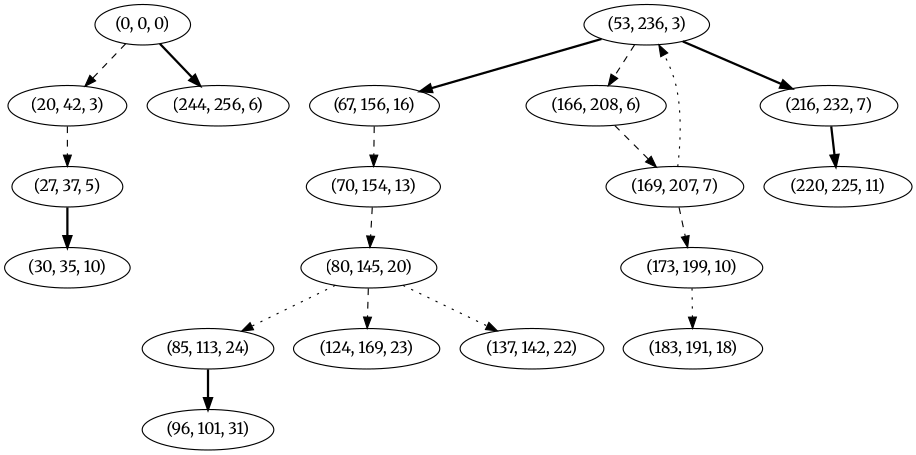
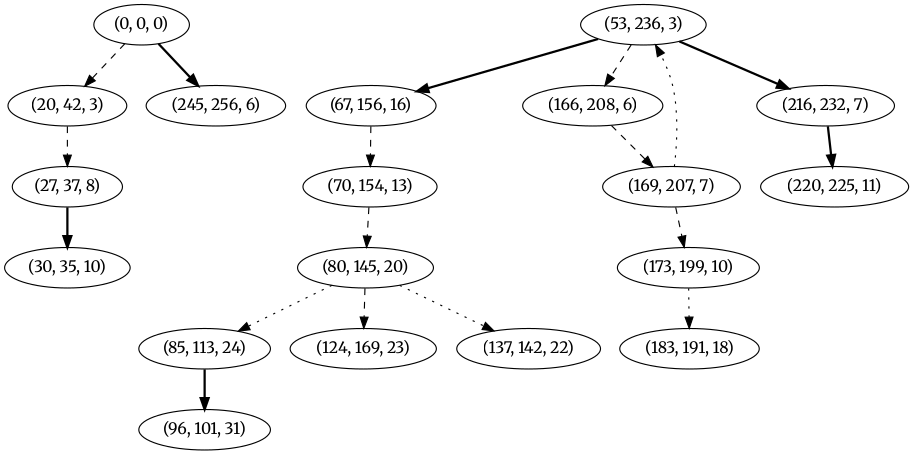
node "(244, 256, 6)": label "(244, 256, 6)" -> "(245, 256, 6)"
node "(27, 37, 5)": label "(27, 37, 5)" -> "(27, 37, 8)"
